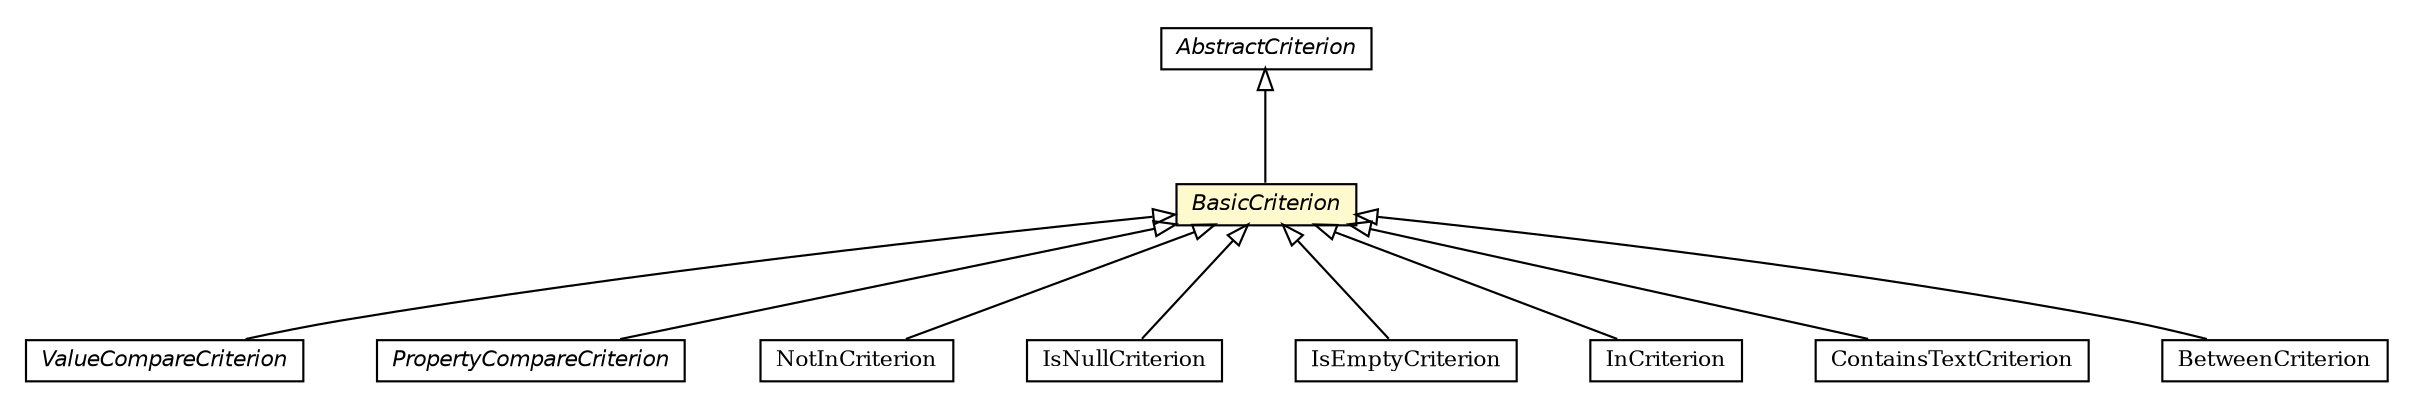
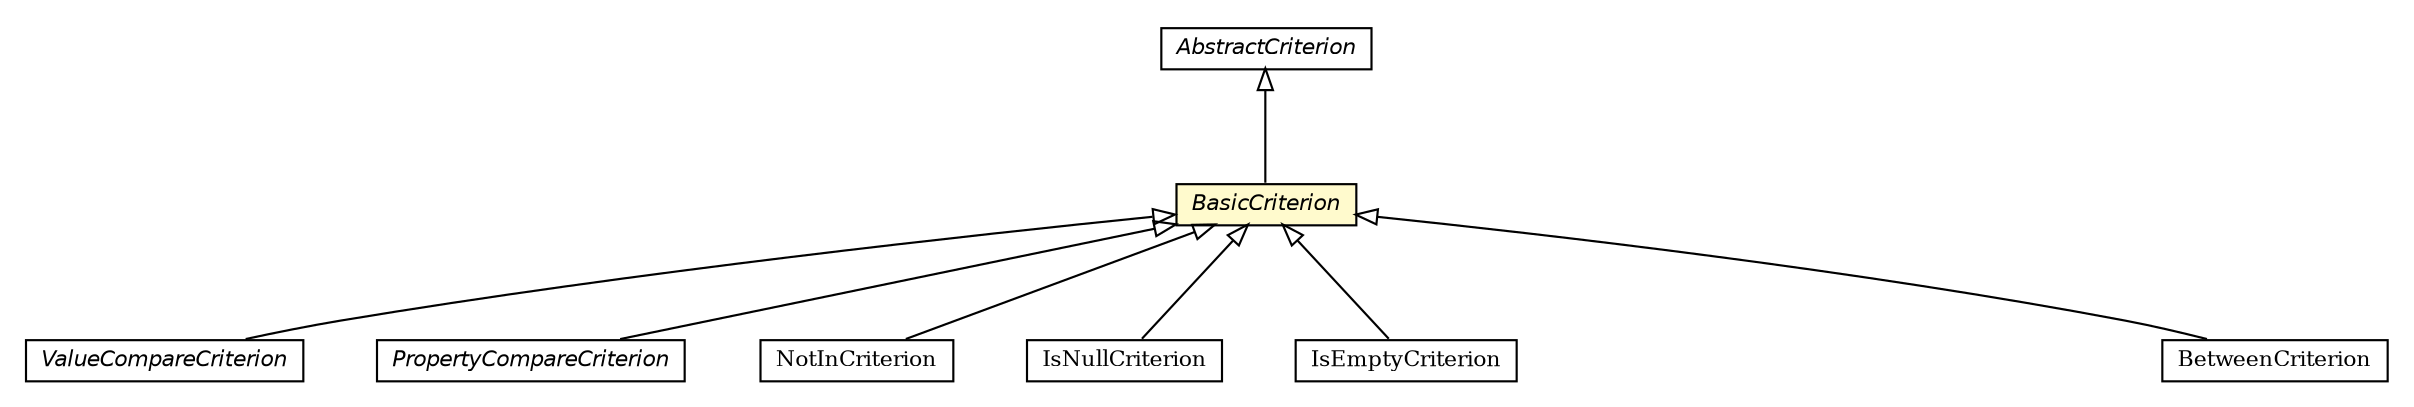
node "InCriterion": removed
node "ContainsTextCriterion": removed
